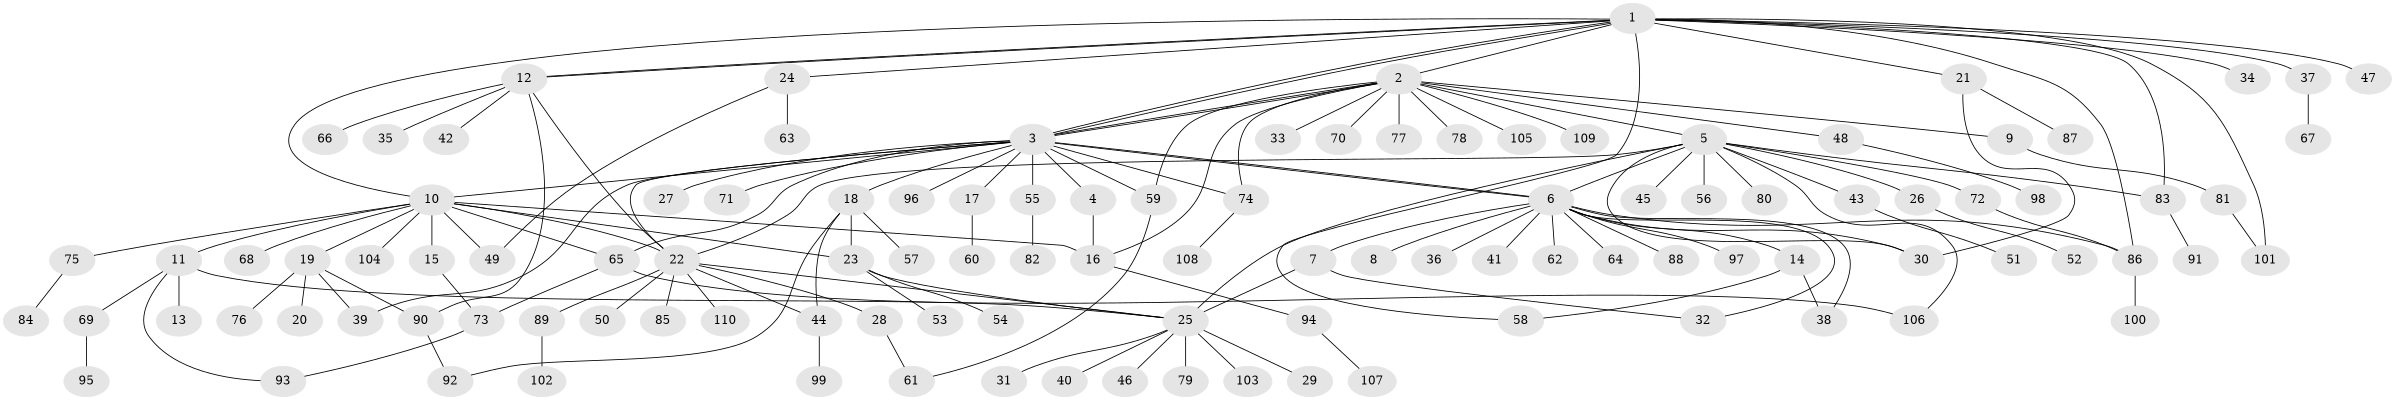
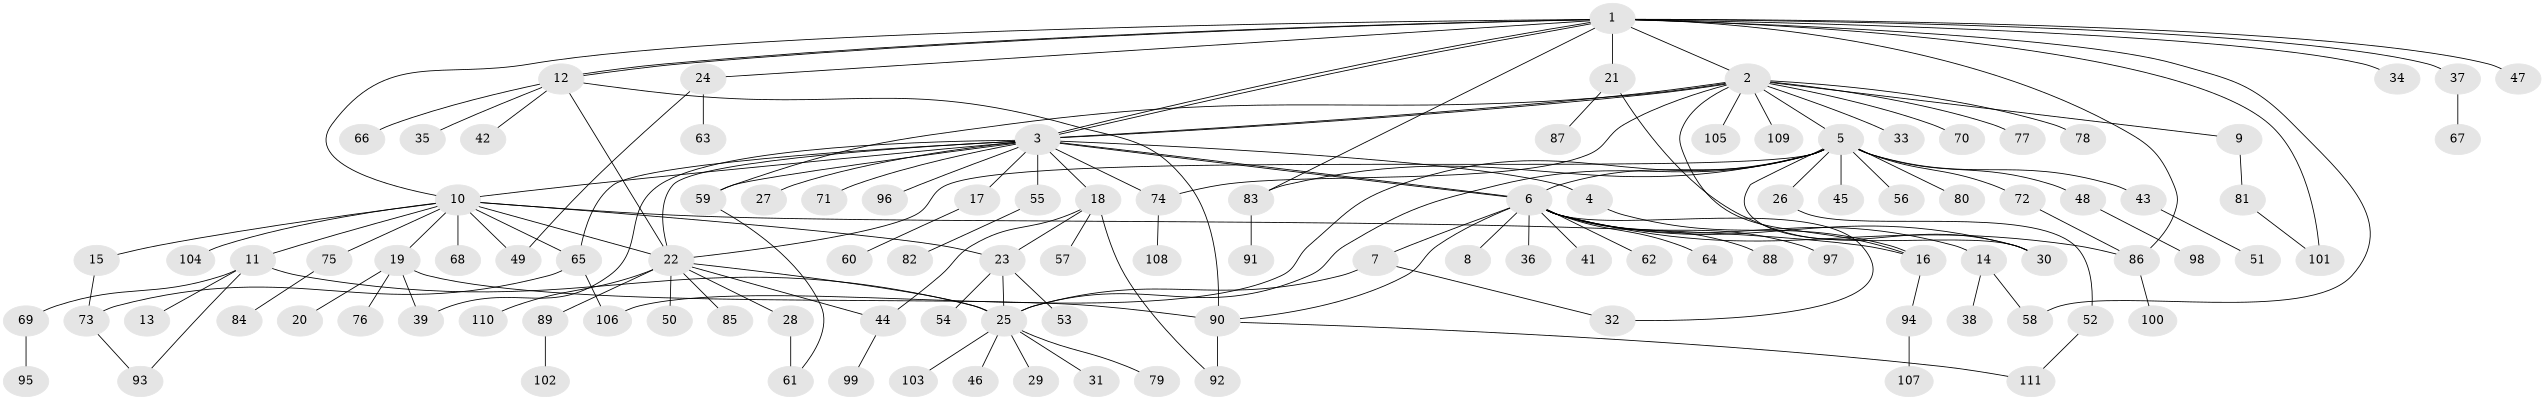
edge "2" -- "48": now "5" -- "48"
edge "6" -- "38": now "6" -- "90"
node "40": removed
node "111": added
